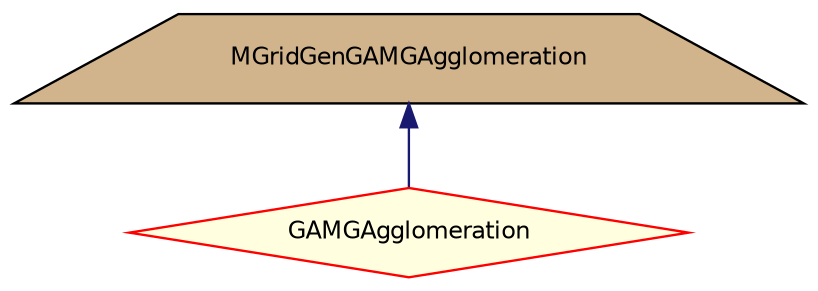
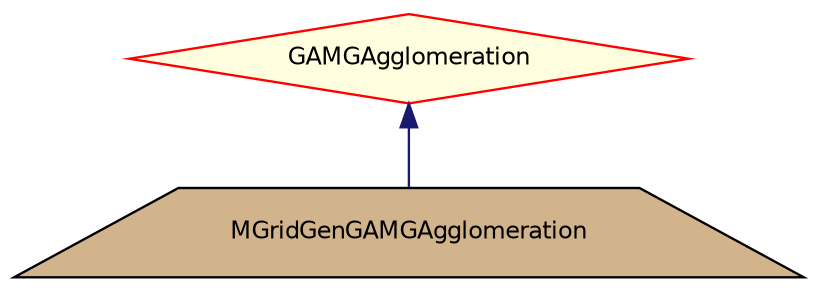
edge "GAMGAgglomeration" -> "MGridGenGAMGAgglomeration": reversed
